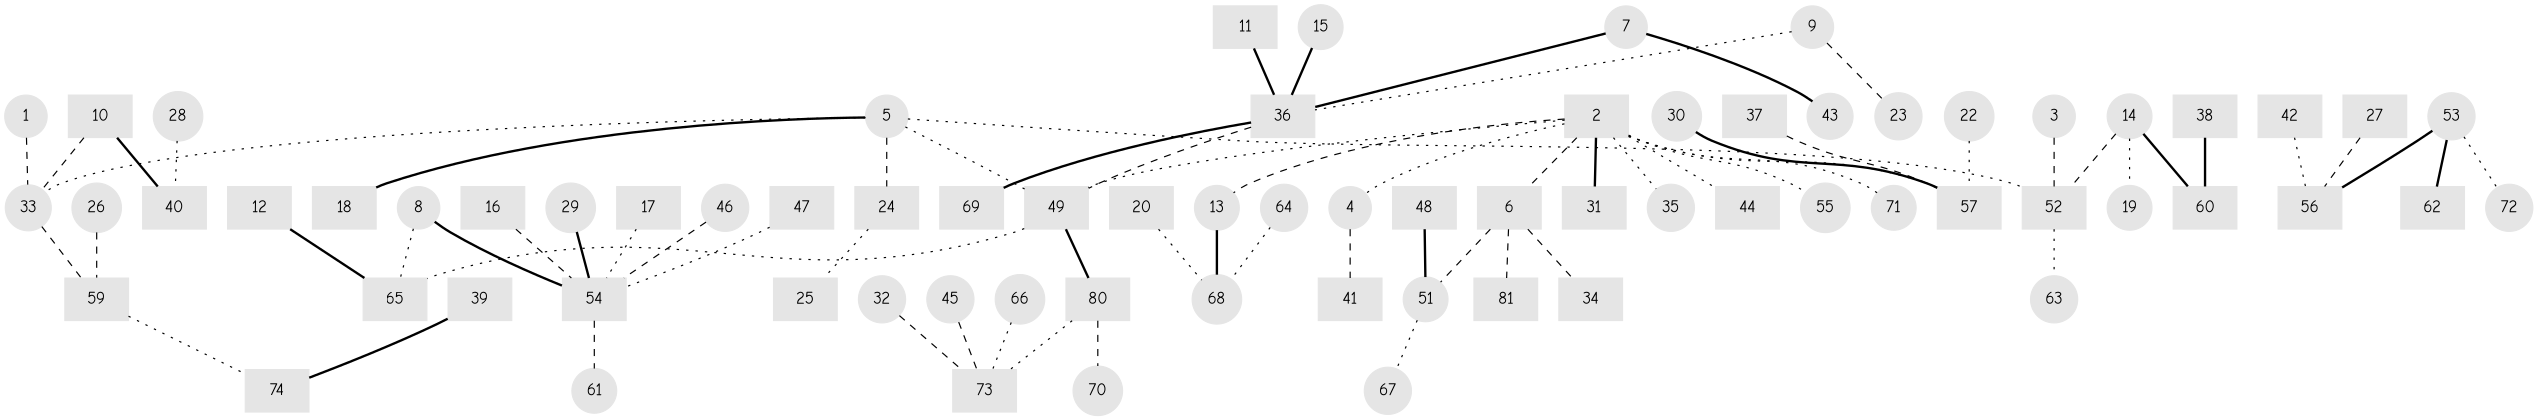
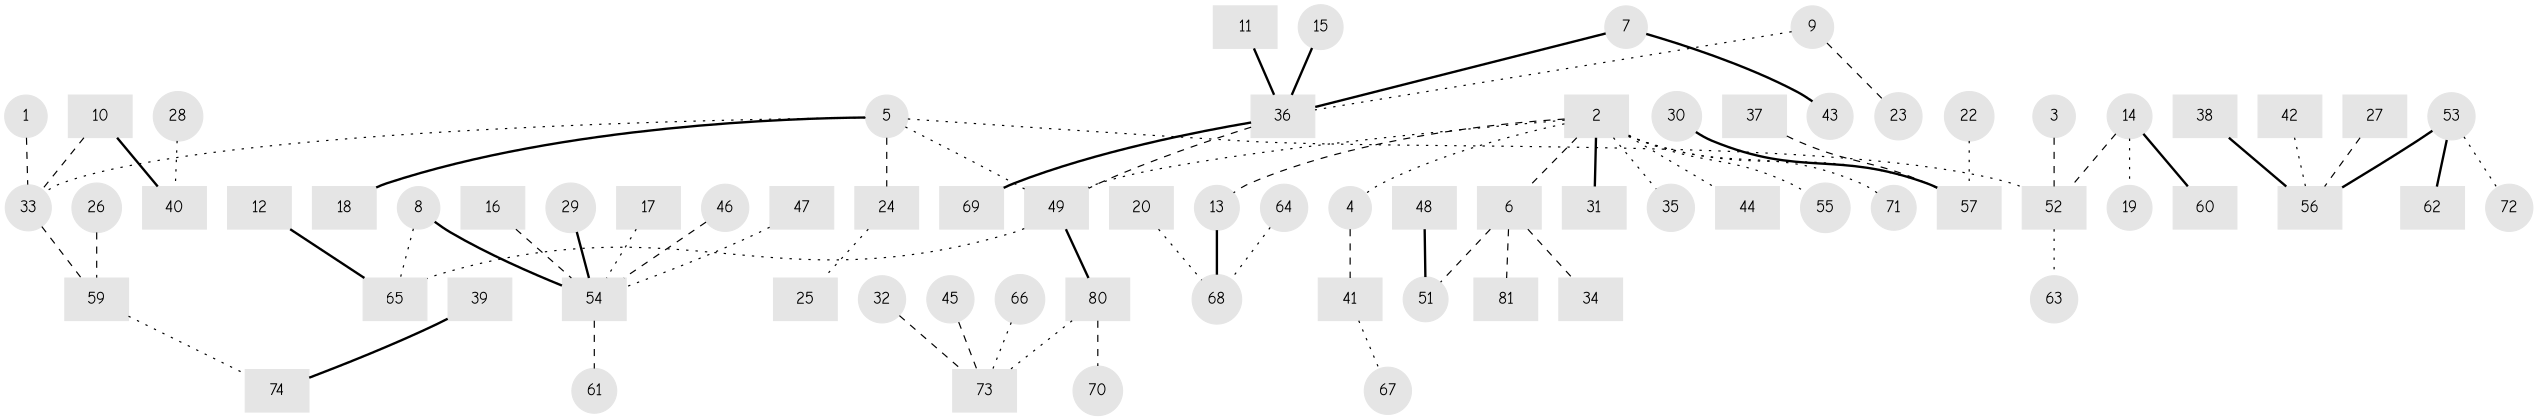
edge "38" -- "60": now "38" -- "56"
edge "51" -- "67": now "41" -- "67"
